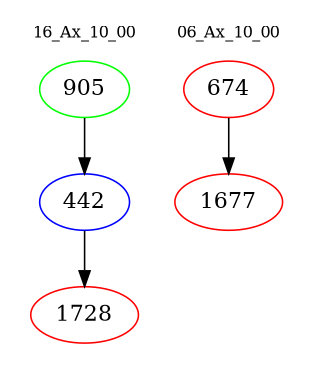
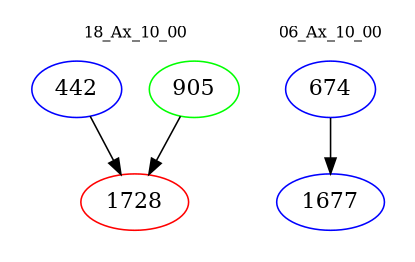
cluster "16_Ax_10_00": label "16_Ax_10_00" -> "18_Ax_10_00"
node "674": color red -> blue
edge "905" -> "442": now "905" -> "1728"
node "1677": color red -> blue
